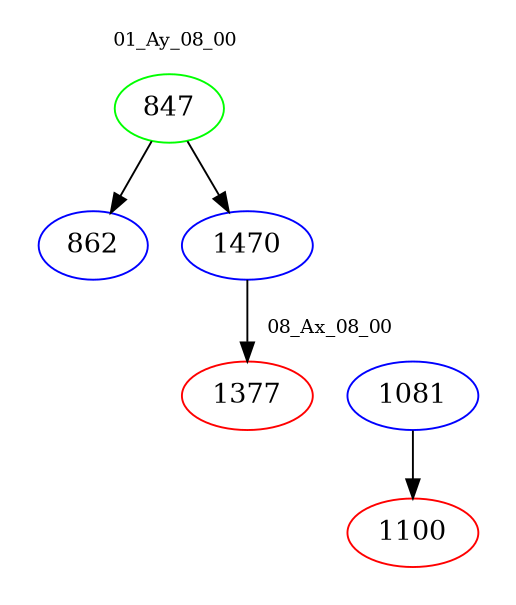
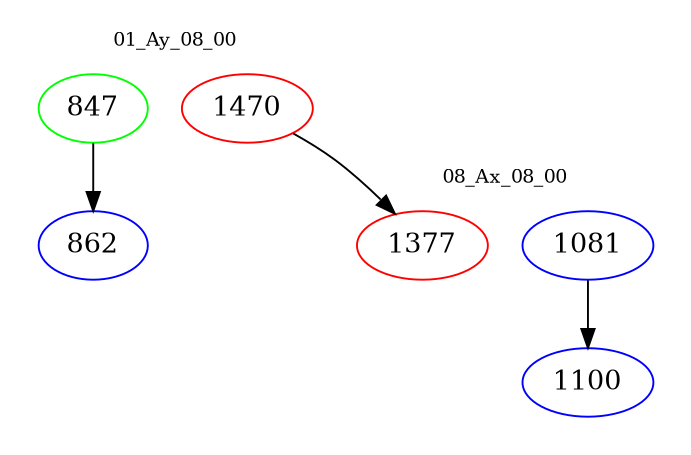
edge "847" -> "1470": removed
node "1470": color blue -> red
node "1100": color red -> blue
